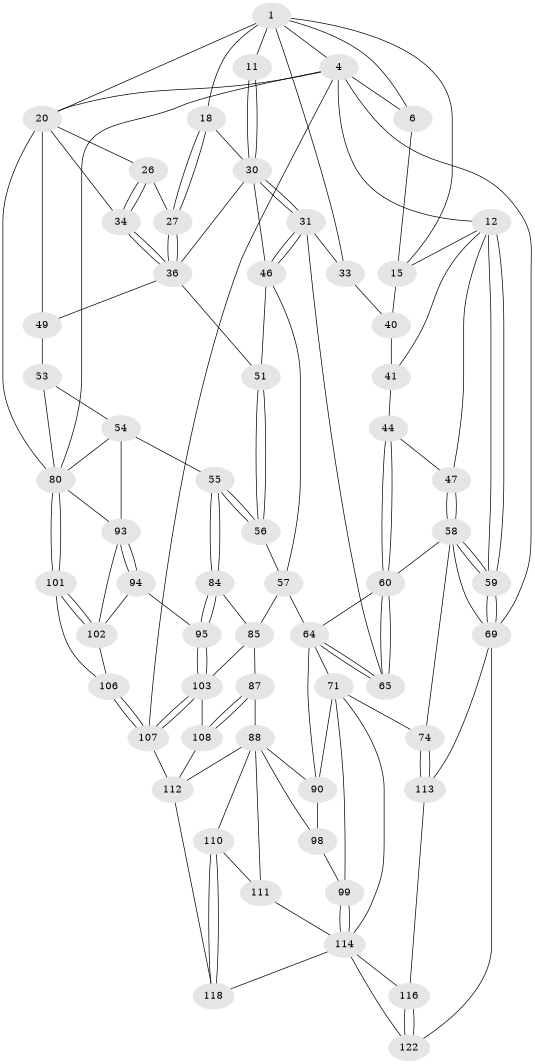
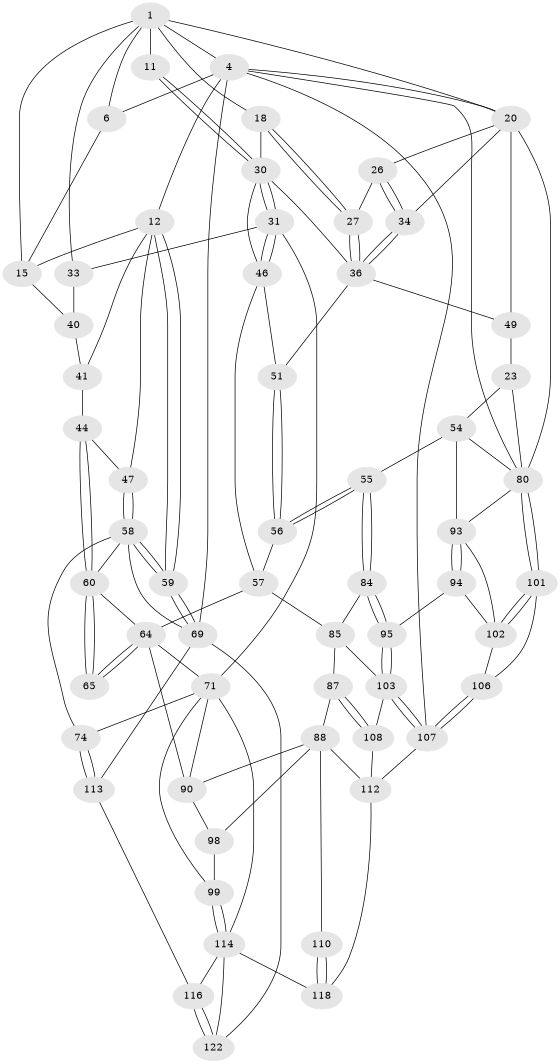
node "53": label "53" -> "23"
edge "31" -- "65": now "31" -- "71"
node "111": removed
